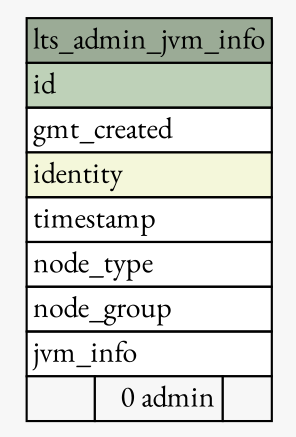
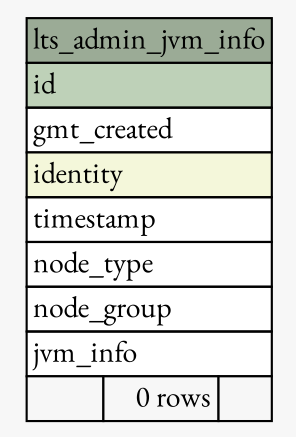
node "lts_admin_jvm_info": text "0 admin" -> "0 rows"
